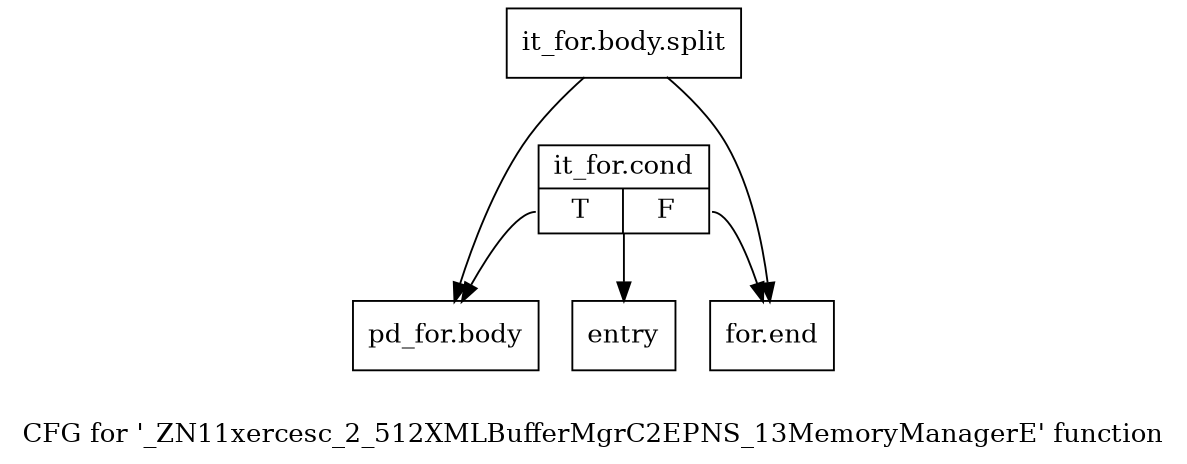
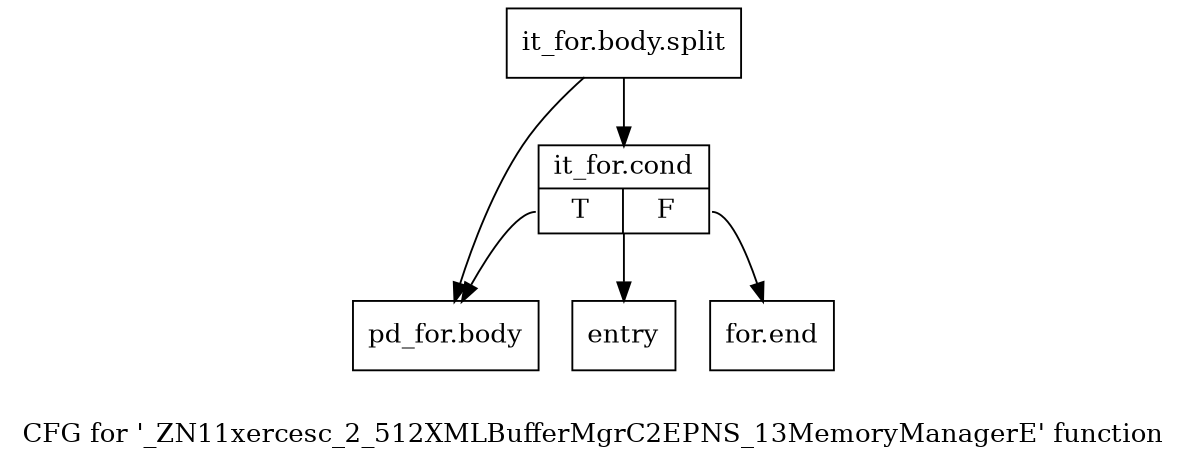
edge "it_for.body.split" -> "for.end": now "it_for.body.split" -> "it_for.cond"
